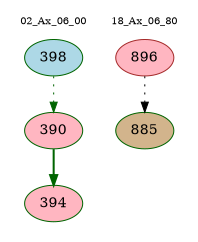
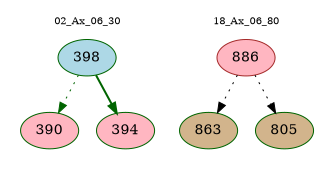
cluster "02_Ax_06_00": label "02_Ax_06_00" -> "02_Ax_06_30"
node "896": label "896" -> "886"
node "885": label "885" -> "805"
node "863": added
edge "390" -> "394": now "398" -> "394"
